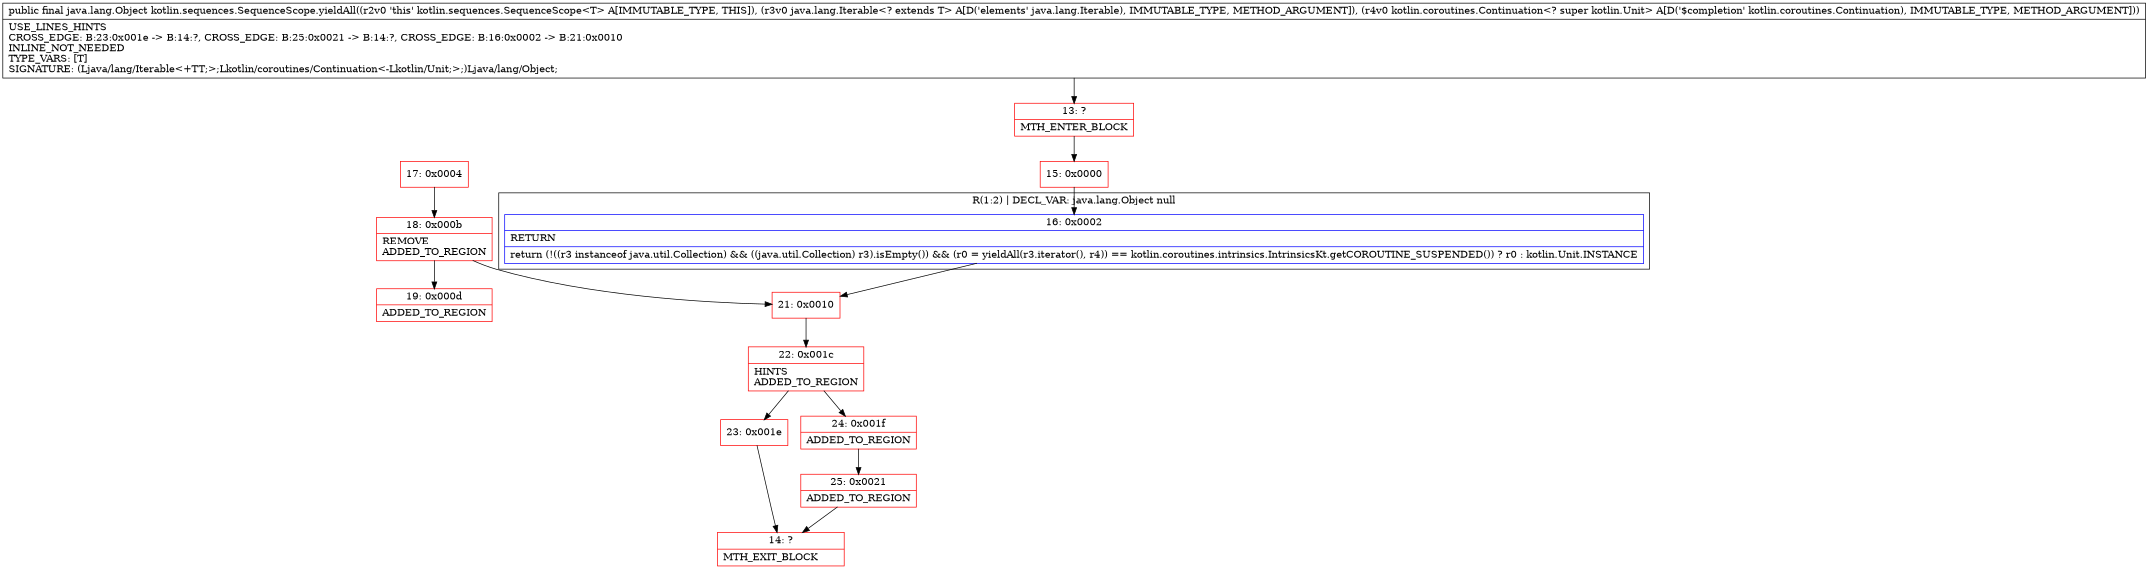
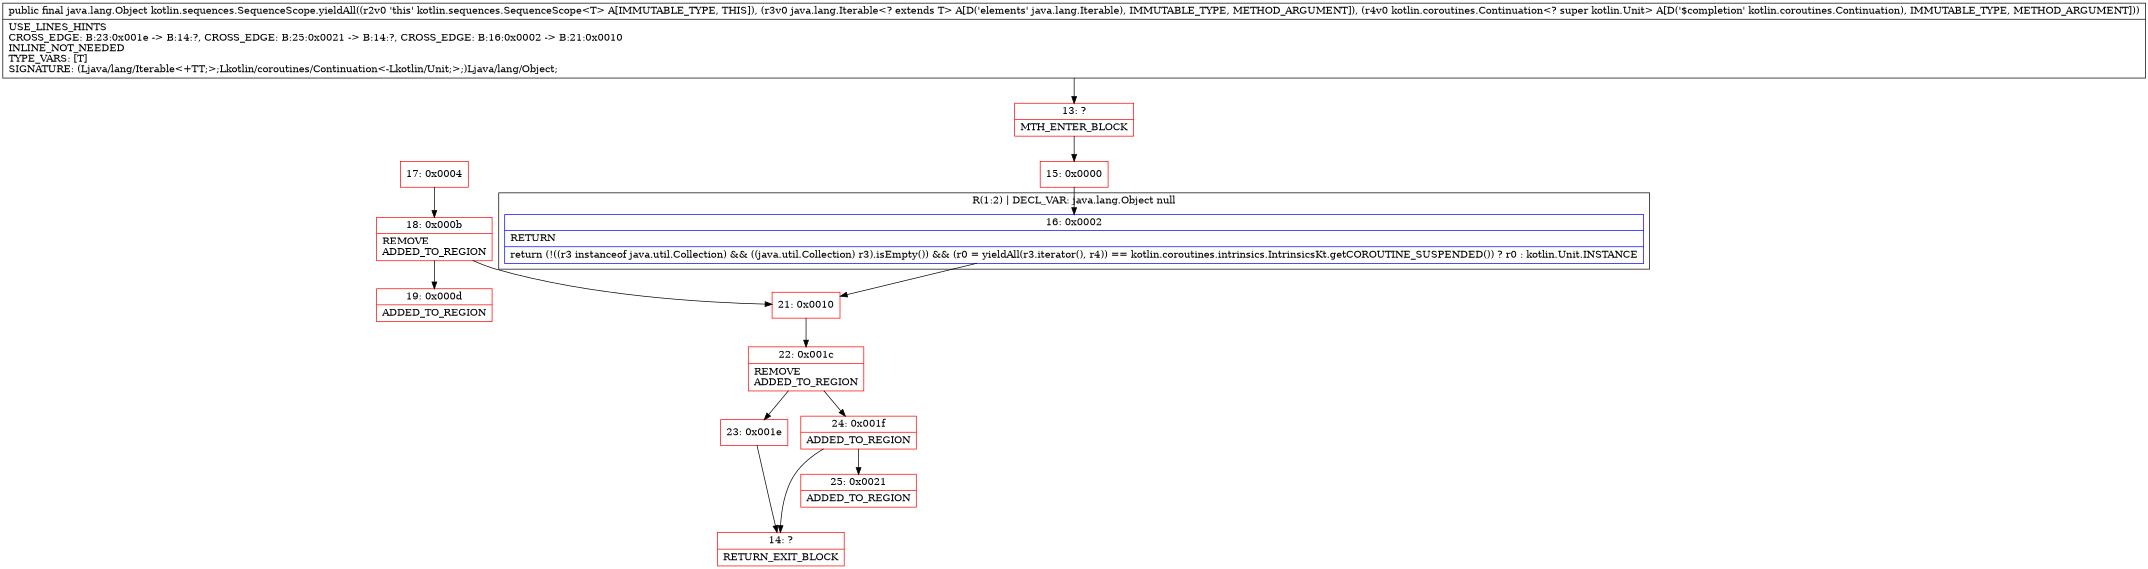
node "22: 0x001c": text "HINTS" -> "REMOVE"
edge "25: 0x0021" -> "14: ?": now "24: 0x001f" -> "14: ?"
node "14: ?": text "MTH_EXIT_BLOCK" -> "RETURN_EXIT_BLOCK"
